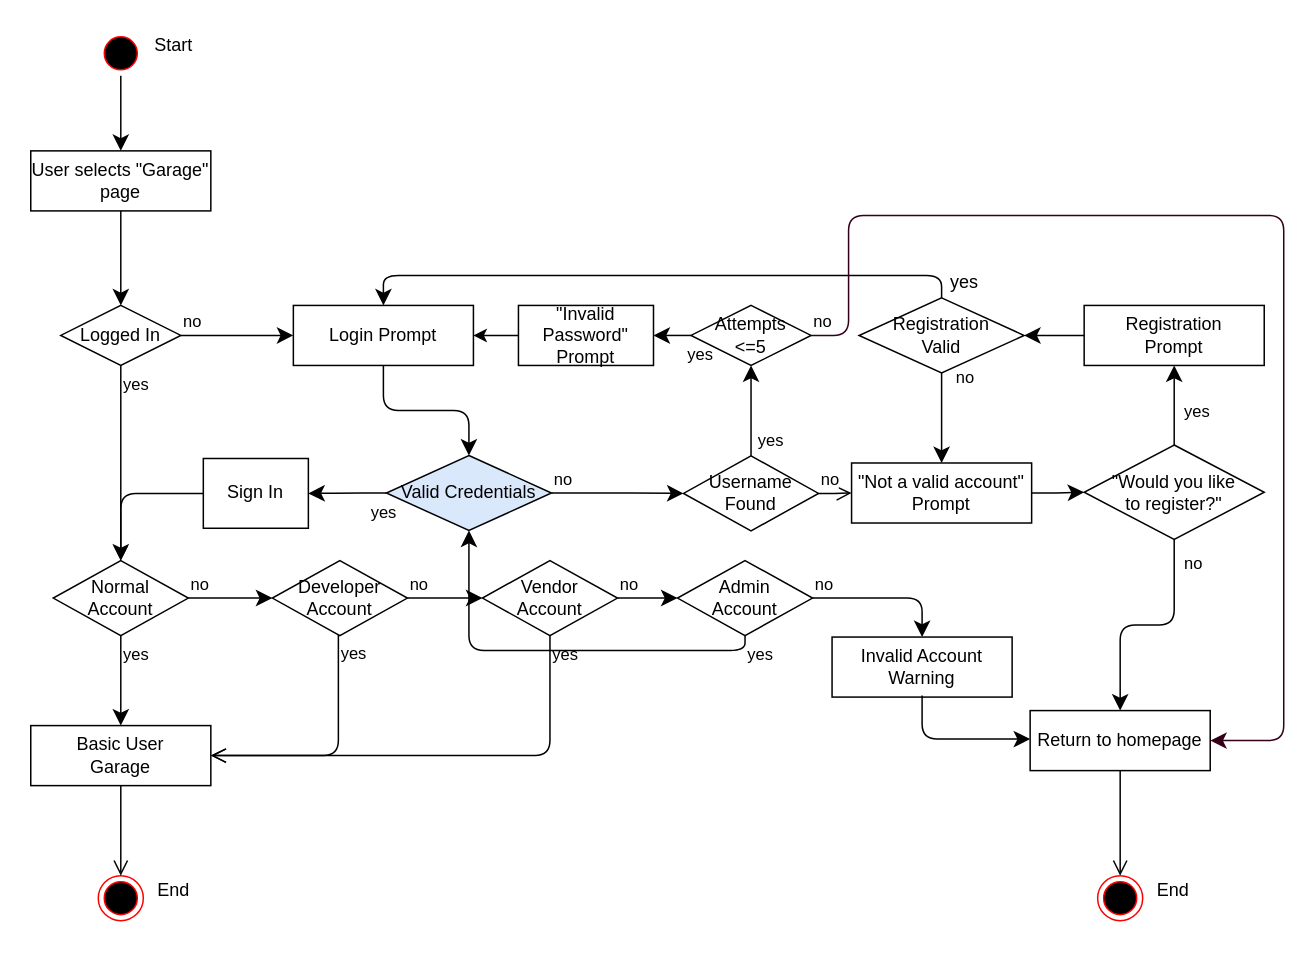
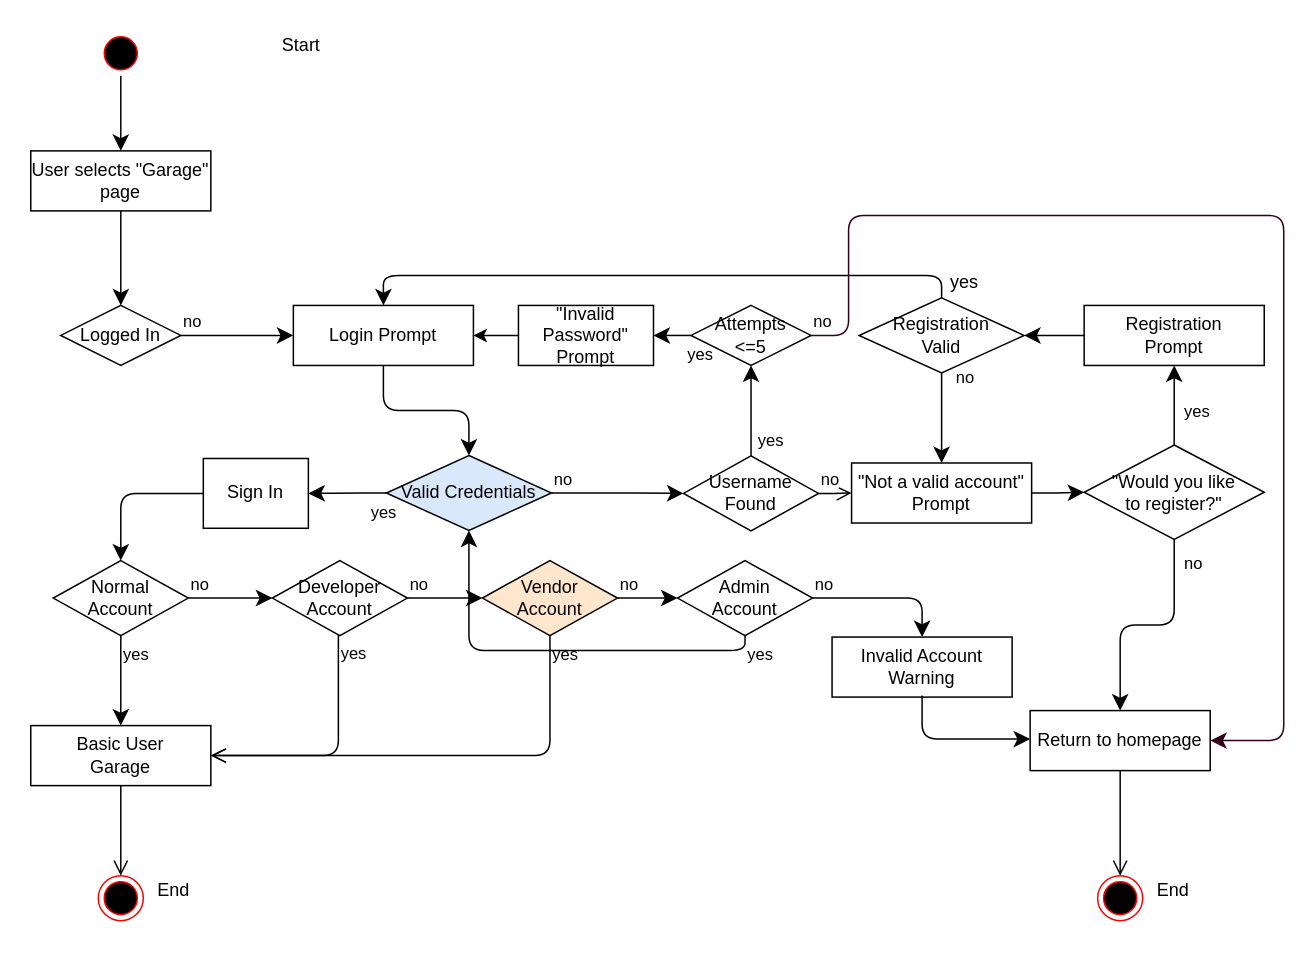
node "Start": moved (173, 46) -> (301, 46)
edge "Logged In" -> "Normal Account": removed, label "yes"
node "Vendor Account": fillcolor #ffffff -> #ffe6cc
